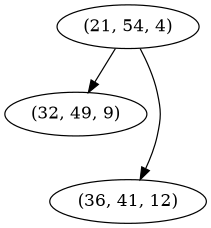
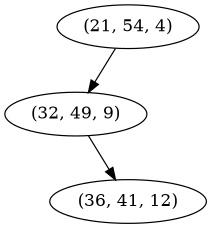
edge "(21, 54, 4)" -> "(36, 41, 12)": now "(32, 49, 9)" -> "(36, 41, 12)"
